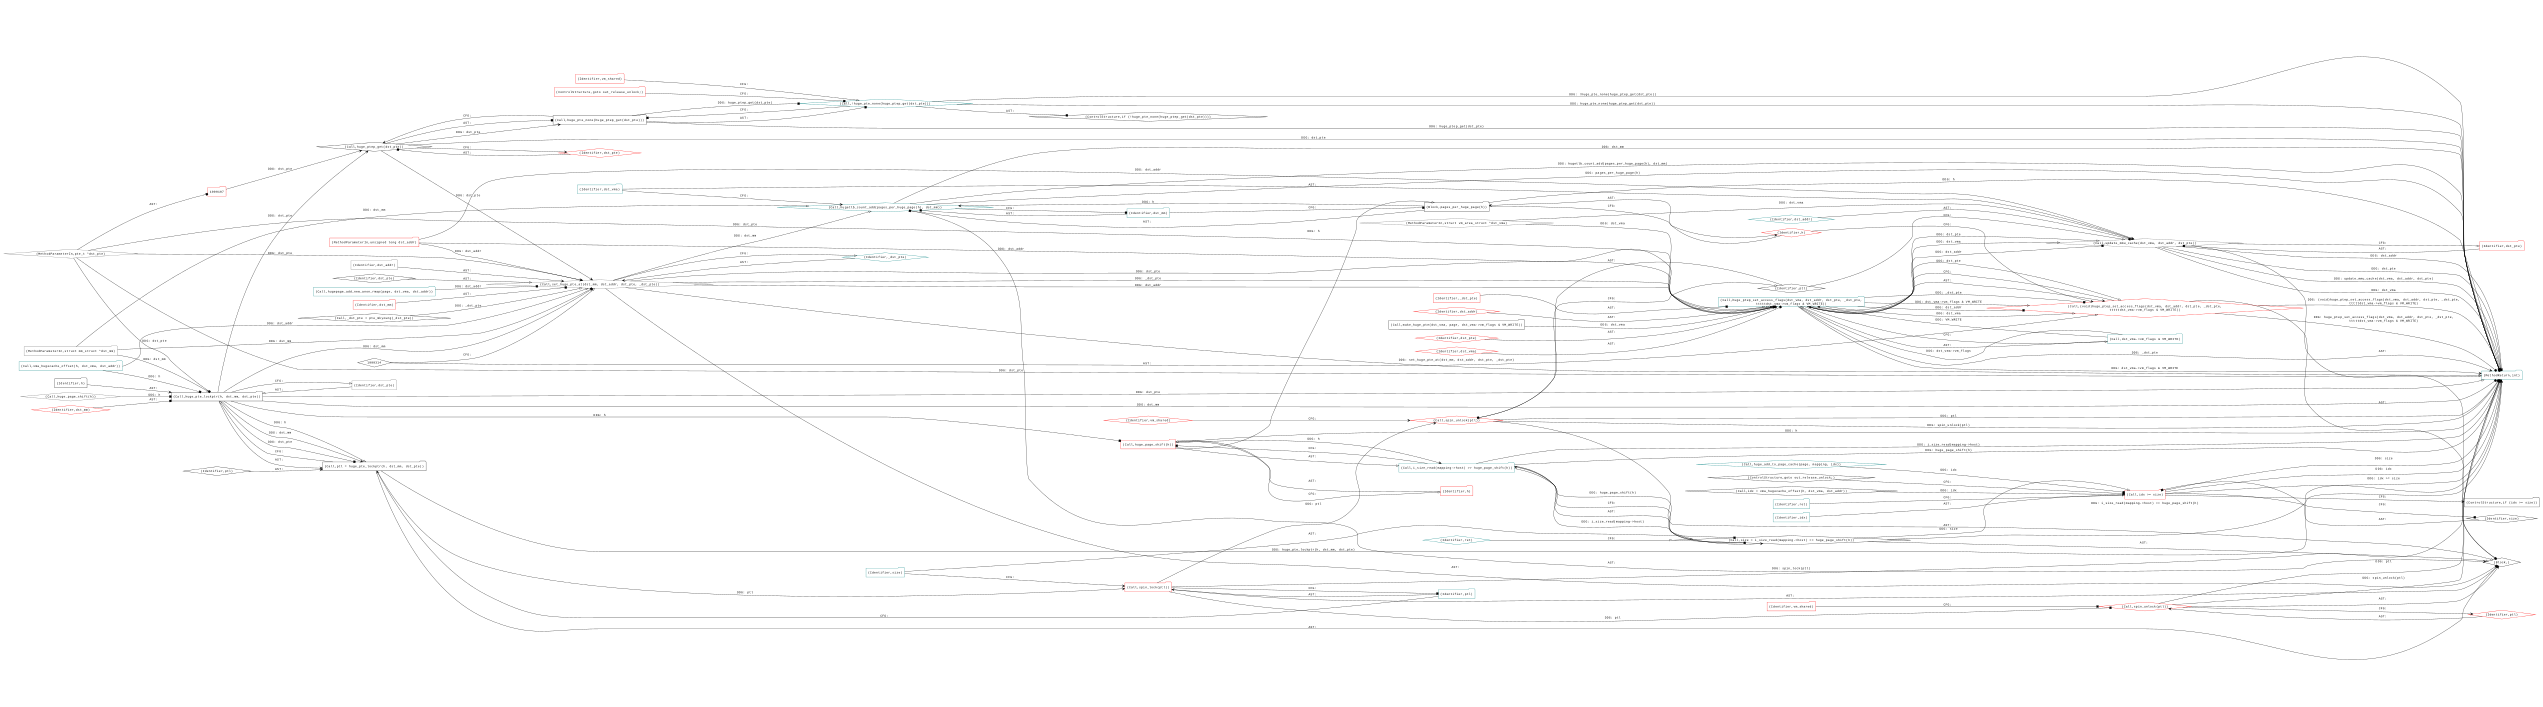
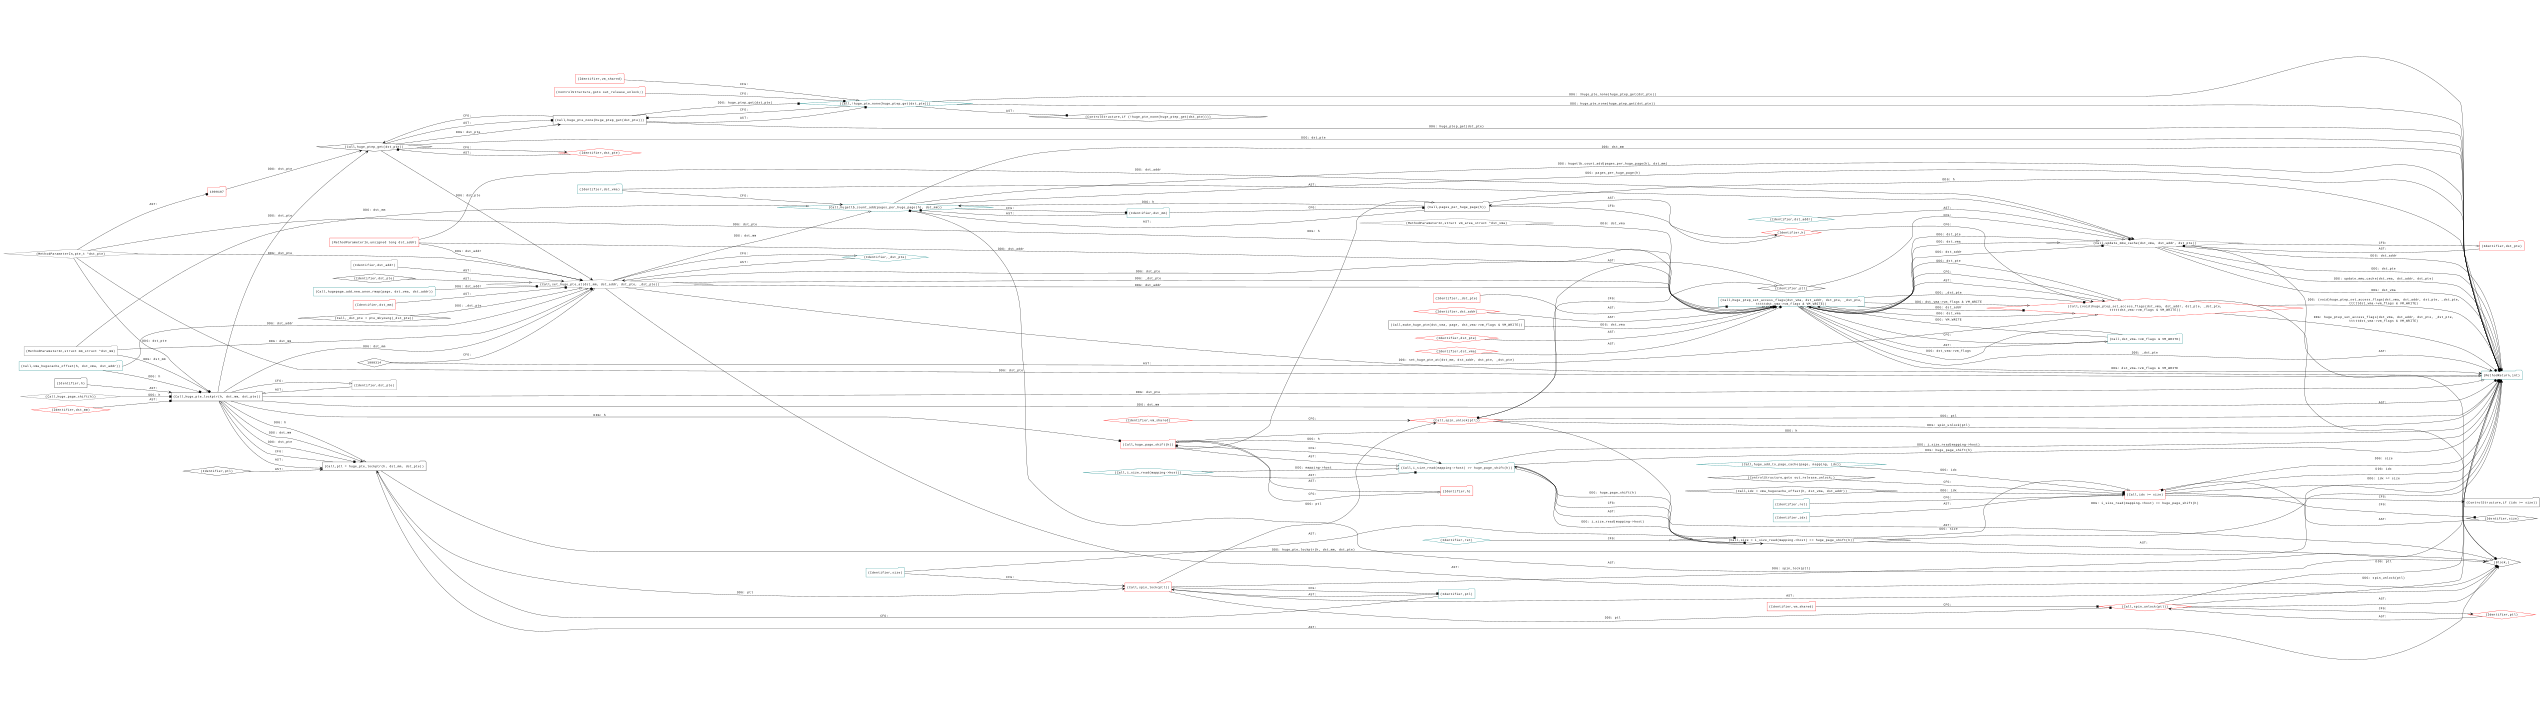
node "(Block,pages_per_huge_page(h))": label "(Block,pages_per_huge_page(h))" -> "(Call,pages_per_huge_page(h))"
edge "(MethodParameterIn,struct vm_area_struct *dst_vma)" -> "(Call,update_mmu_cache(dst_vma, dst_addr, dst_pte))": removed, label "DDG: dst_vma"
node "(Call,i_size_read(mapping->host))": added
